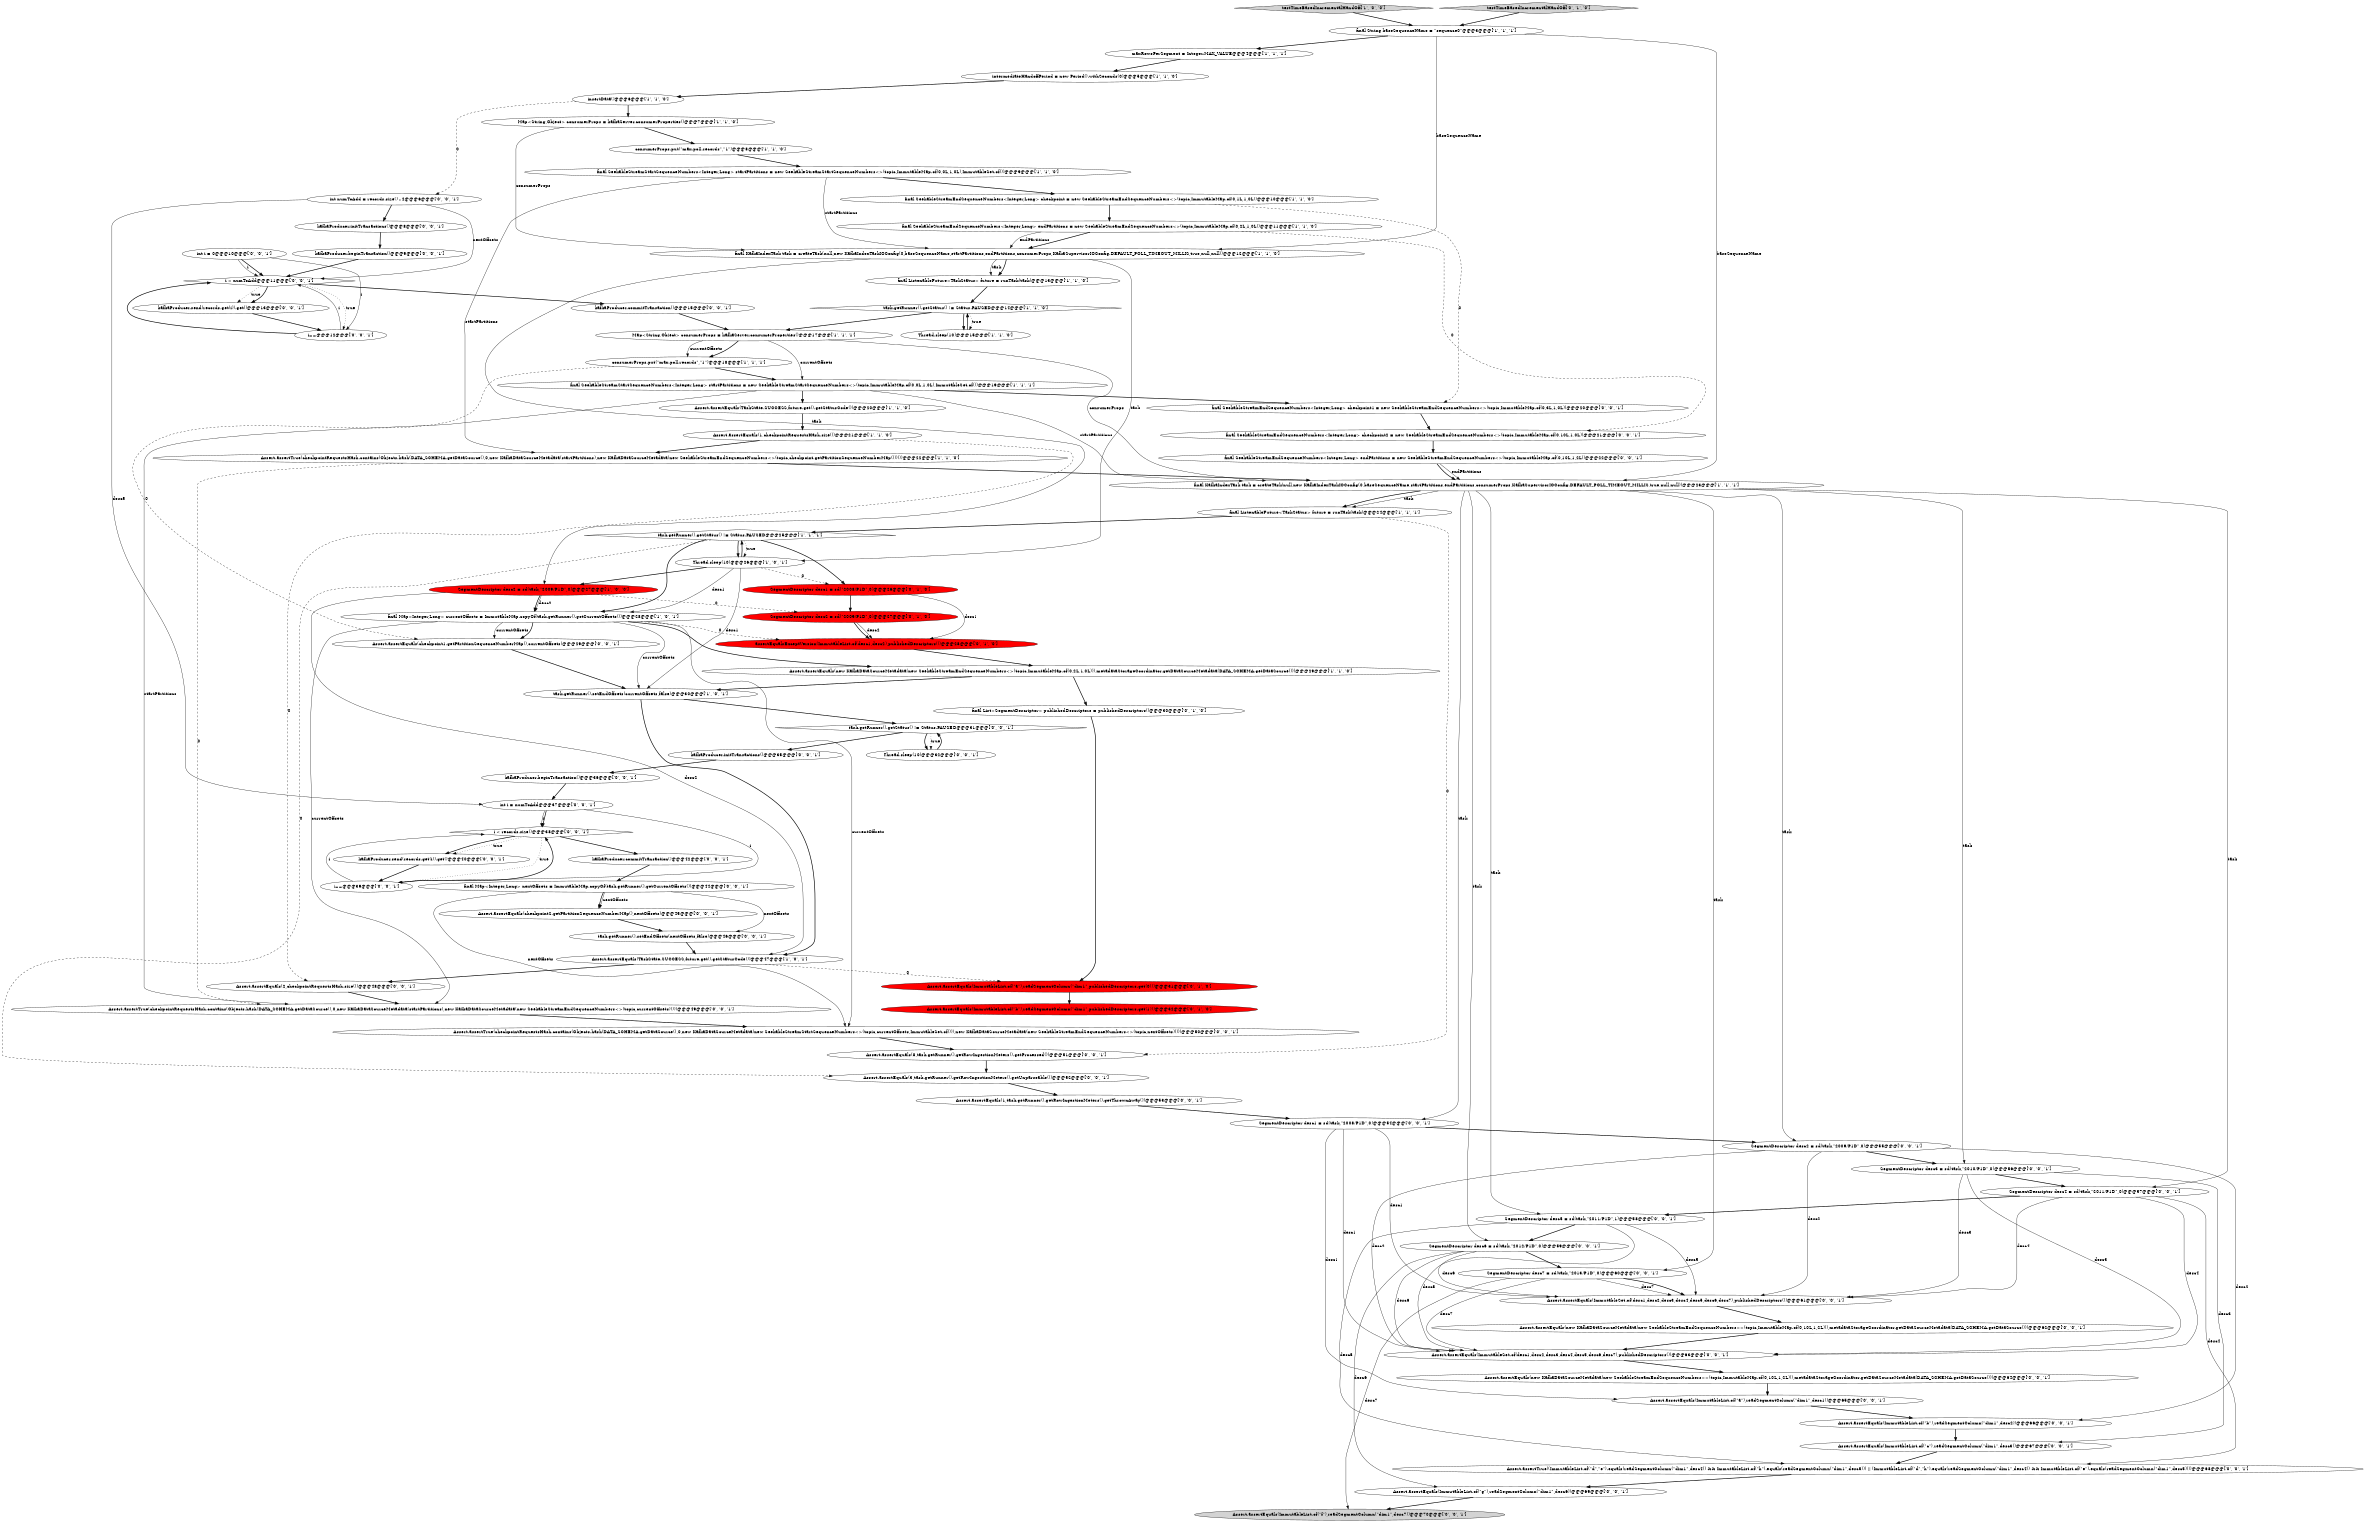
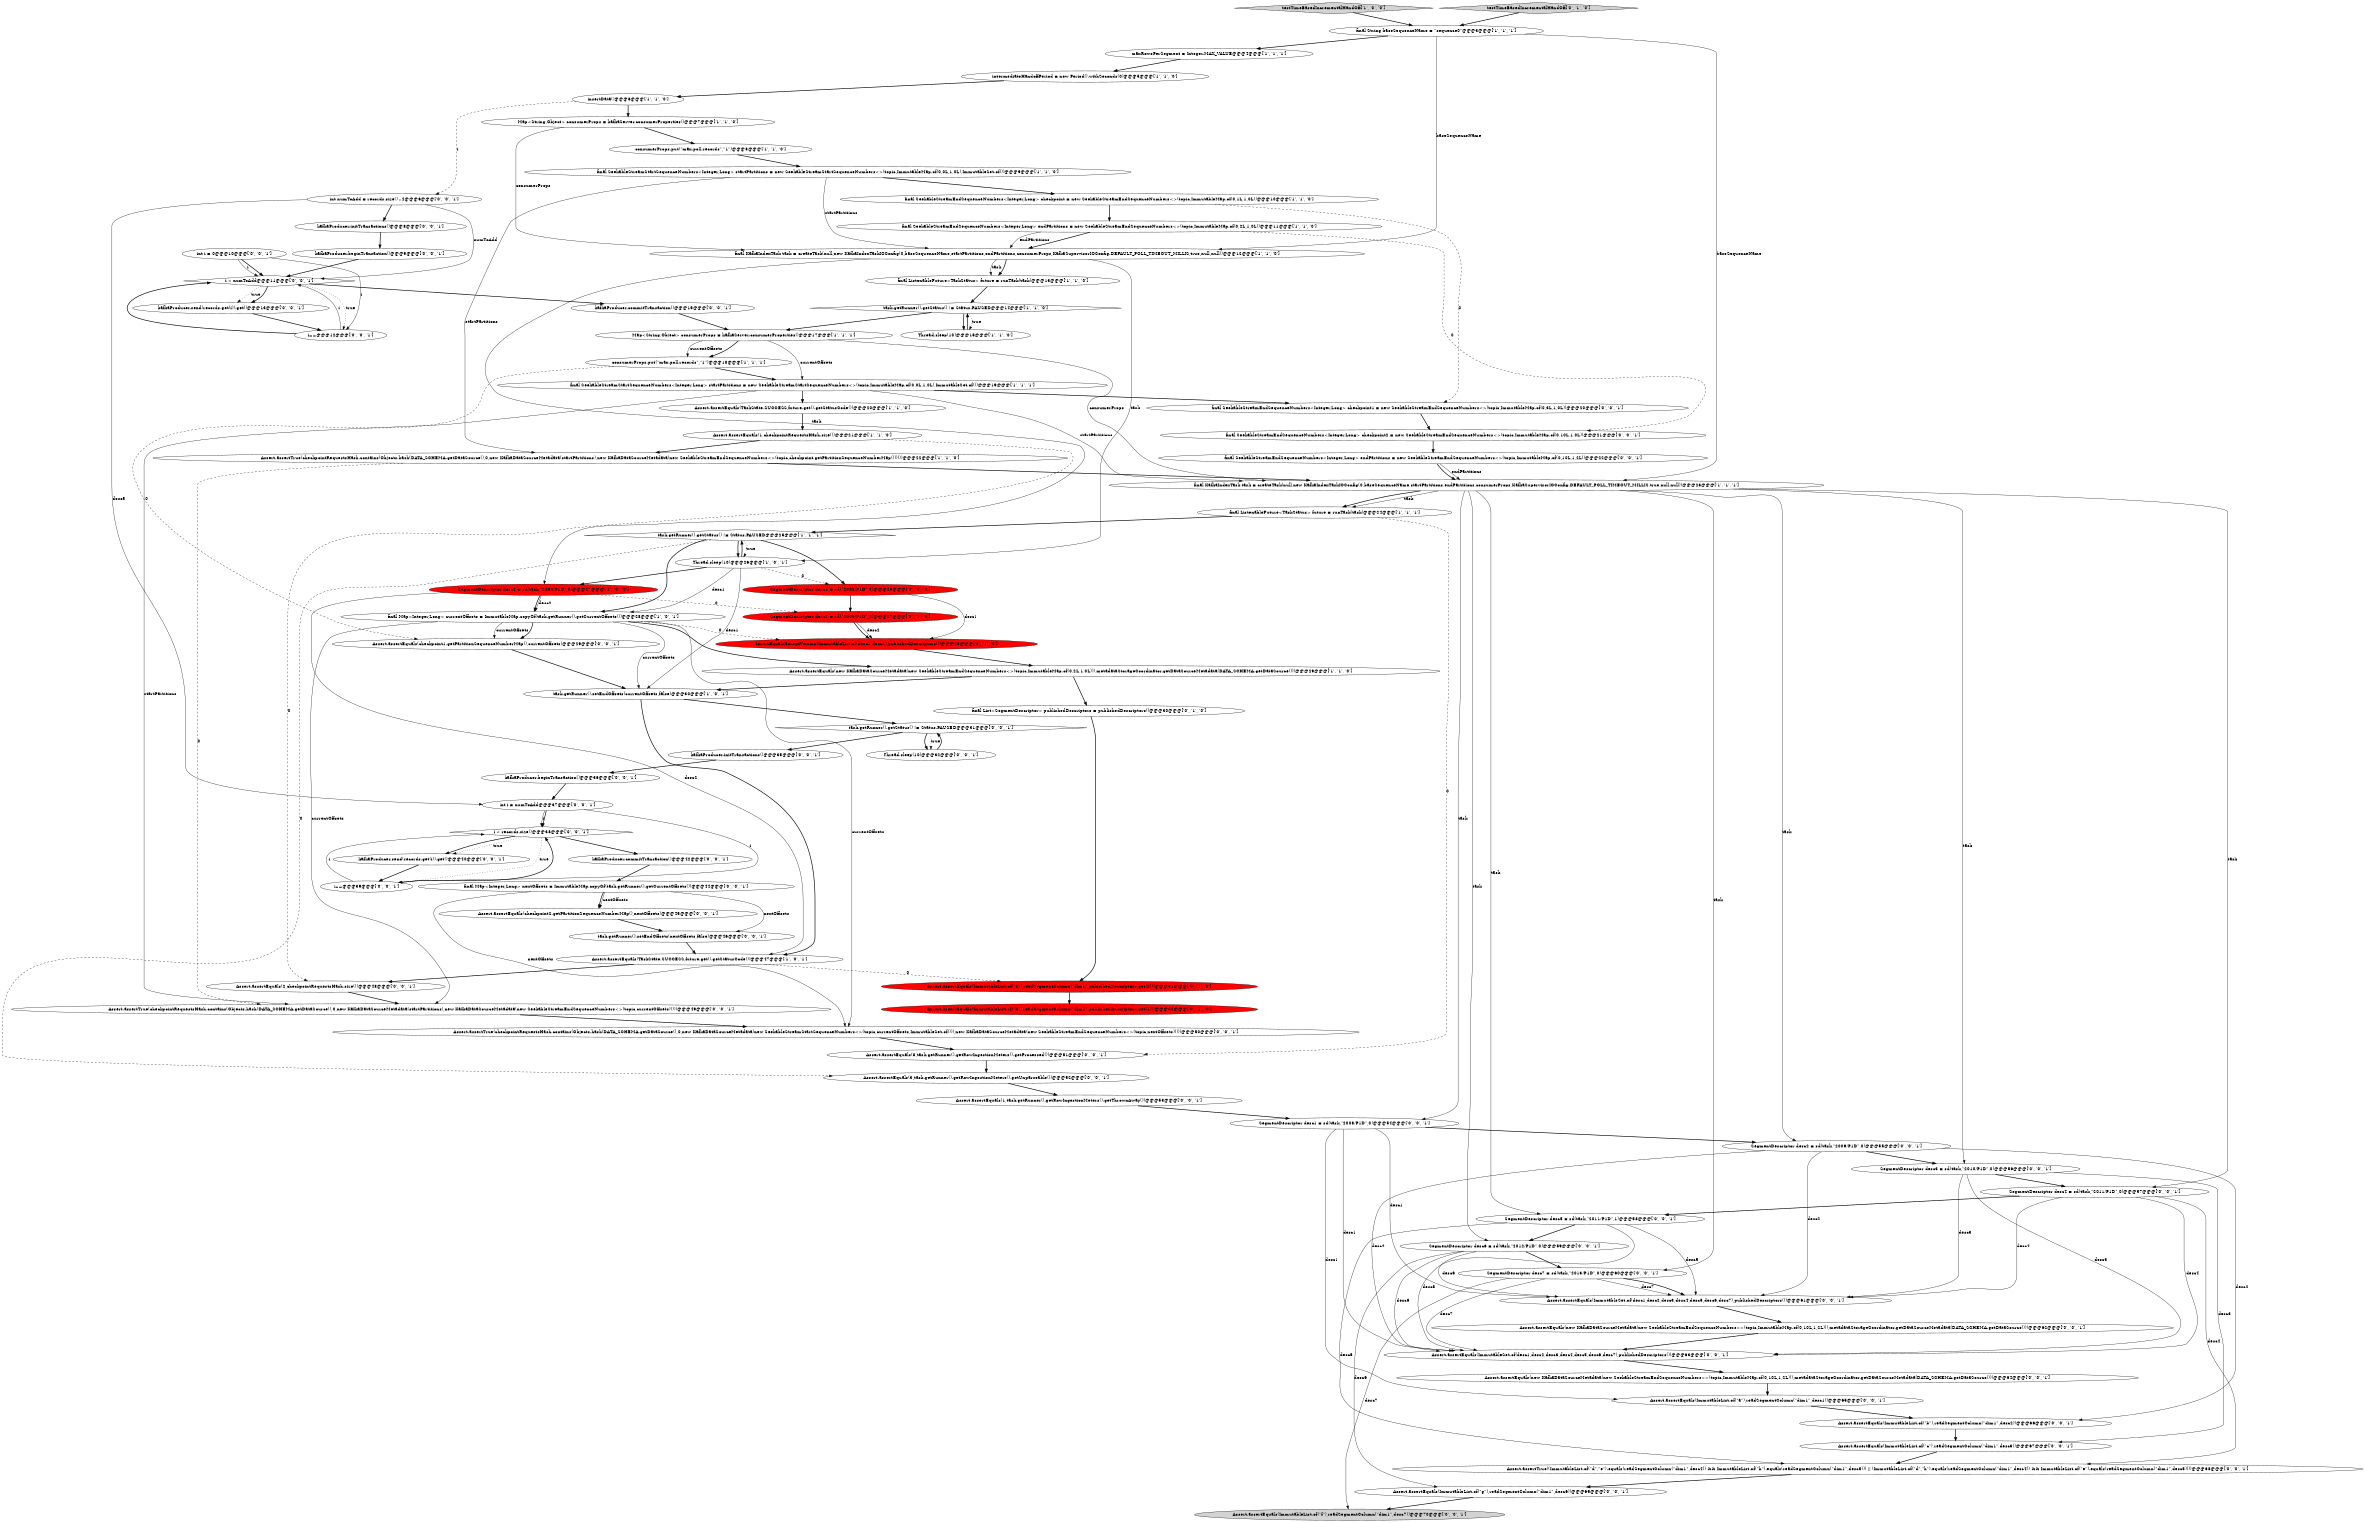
edge "insertData()@@@6@@@['1', '1', '0']" -> "int numToAdd = records.size() - 2@@@6@@@['0', '0', '1']": label "0" -> "i"
edge "int numToAdd = records.size() - 2@@@6@@@['0', '0', '1']" -> "i < numToAdd@@@11@@@['0', '0', '1']": label "nextOffsets" -> "numToAdd"
